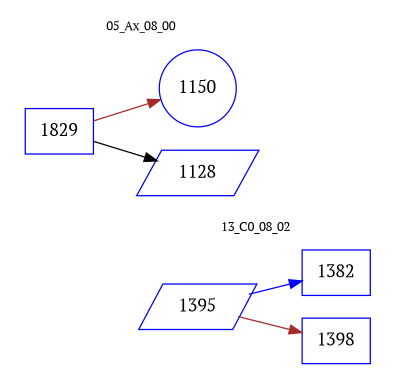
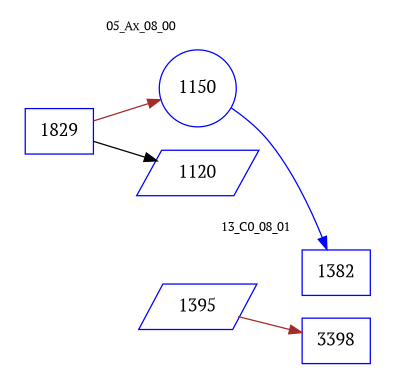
node "1128": label "1128" -> "1120"
cluster "13_C0_08_02": label "13_C0_08_02" -> "13_C0_08_01"
edge "1395" -> "1382": now "1150" -> "1382"
node "1398": label "1398" -> "3398"
